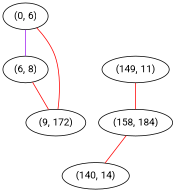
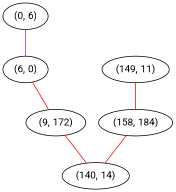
edge "(0, 6)" -- "(9, 172)": now "(140, 14)" -- "(9, 172)"
node "(6, 8)": label "(6, 8)" -> "(6, 0)"
